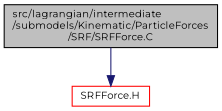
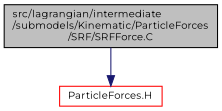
node "SRFForce.H": label "SRFForce.H" -> "ParticleForces.H"
